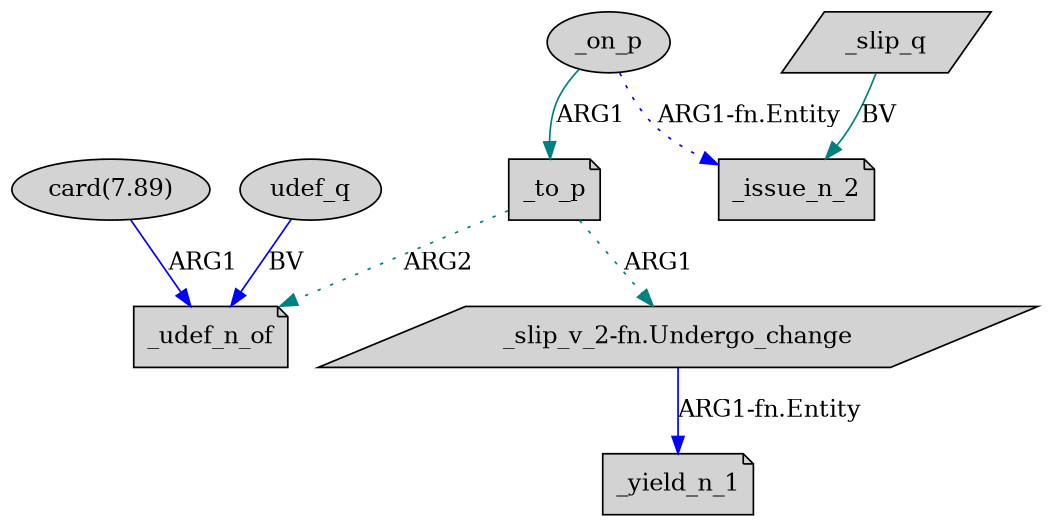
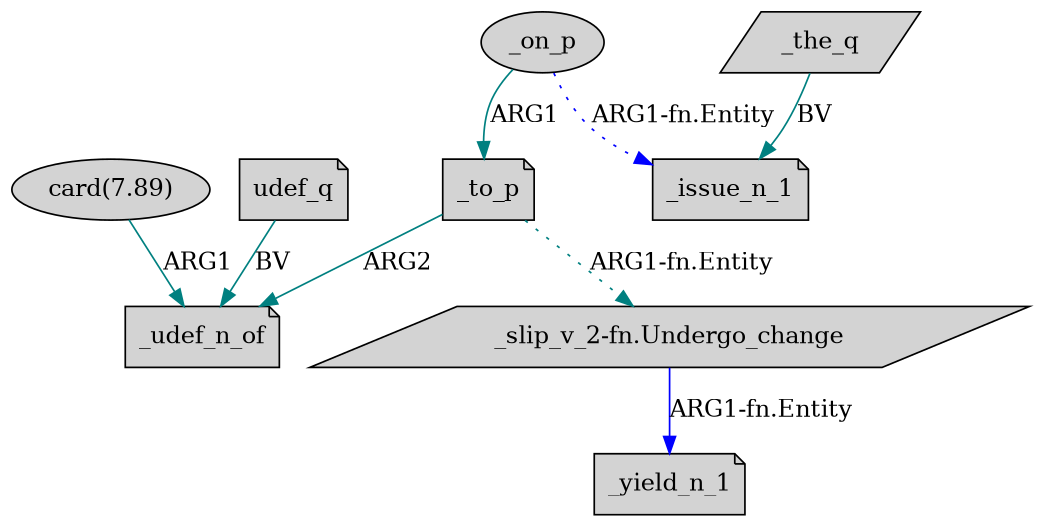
node "_slip_q": label "_slip_q" -> "_the_q"
node "udef_q": shape ellipse -> note
node "_issue_n_2": label "_issue_n_2" -> "_issue_n_1"
edge "_to_p" -> "_udef_n_of": style dotted -> solid
edge "card(7.89)" -> "_udef_n_of": color blue -> teal
edge "udef_q" -> "_udef_n_of": color blue -> teal
edge "_to_p" -> "_slip_v_2-fn.Undergo_change": label "ARG1" -> "ARG1-fn.Entity"
